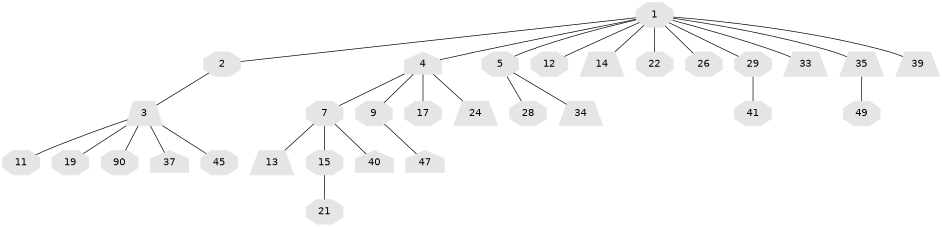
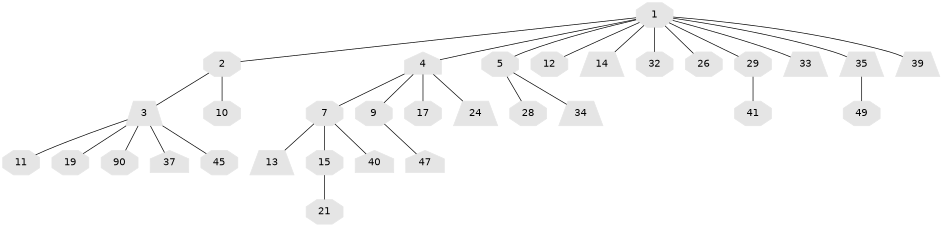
node "22": label "22" -> "32"
node "10": added
